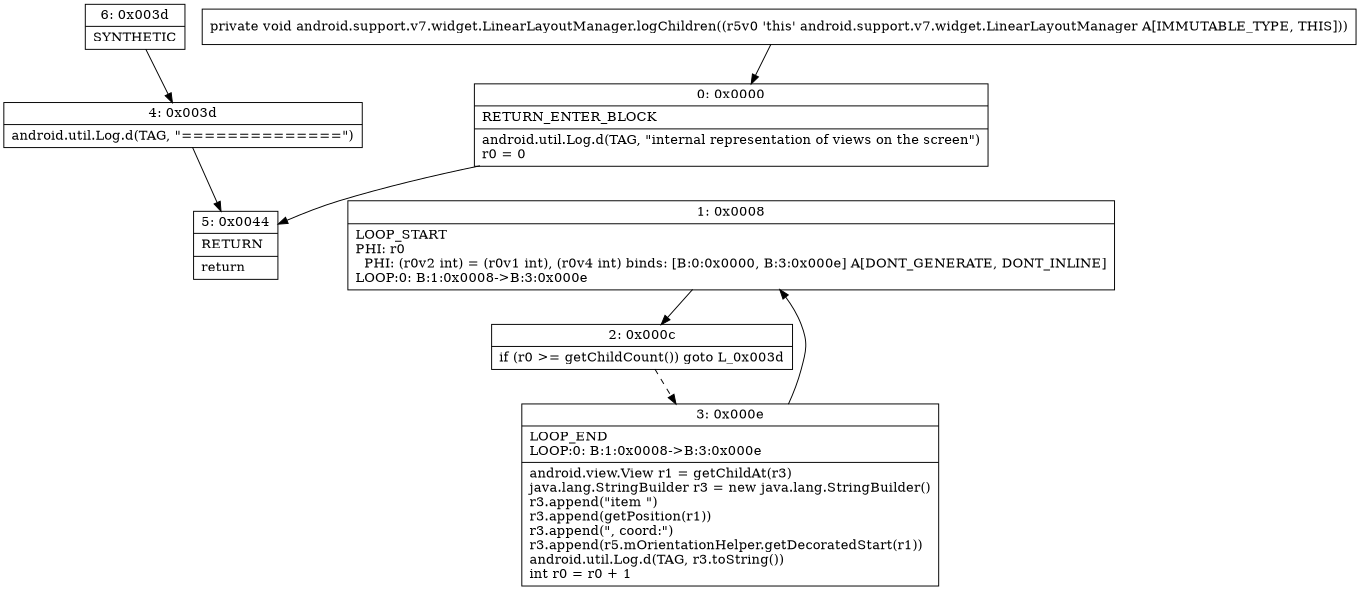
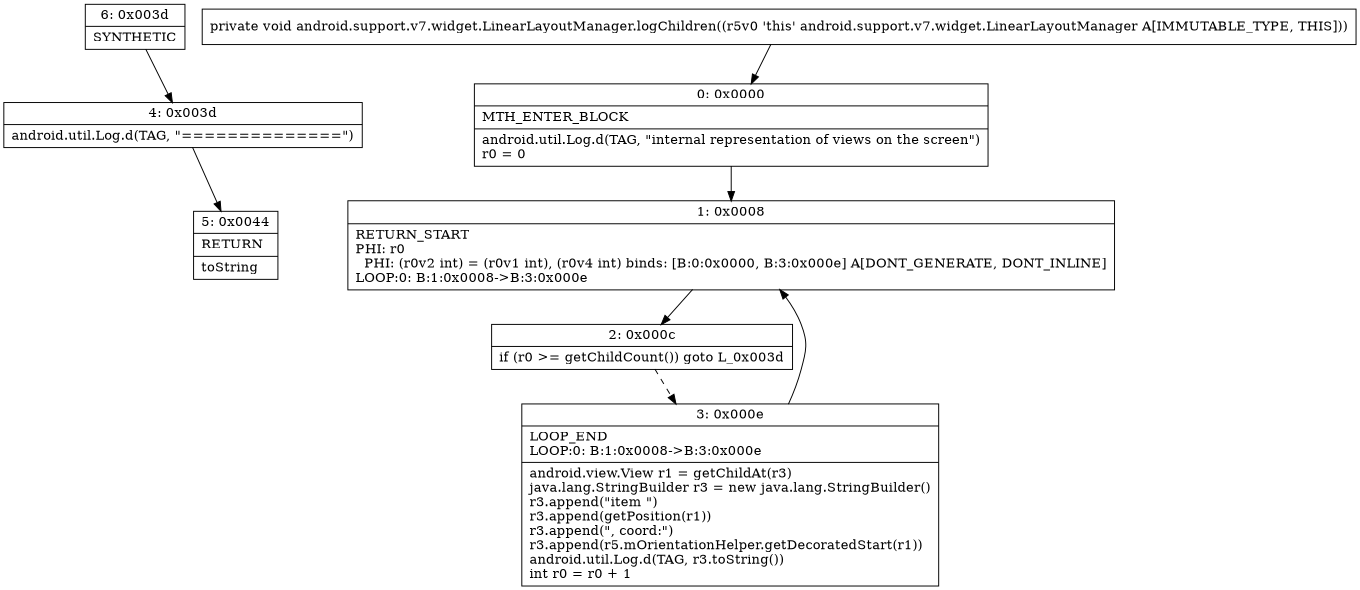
node "0: 0x0000": text "RETURN_ENTER_BLOCK" -> "MTH_ENTER_BLOCK"
edge "0: 0x0000" -> "5: 0x0044": now "0: 0x0000" -> "1: 0x0008"
node "1: 0x0008": text "LOOP_START" -> "RETURN_START"
node "5: 0x0044": text "return" -> "toString"
